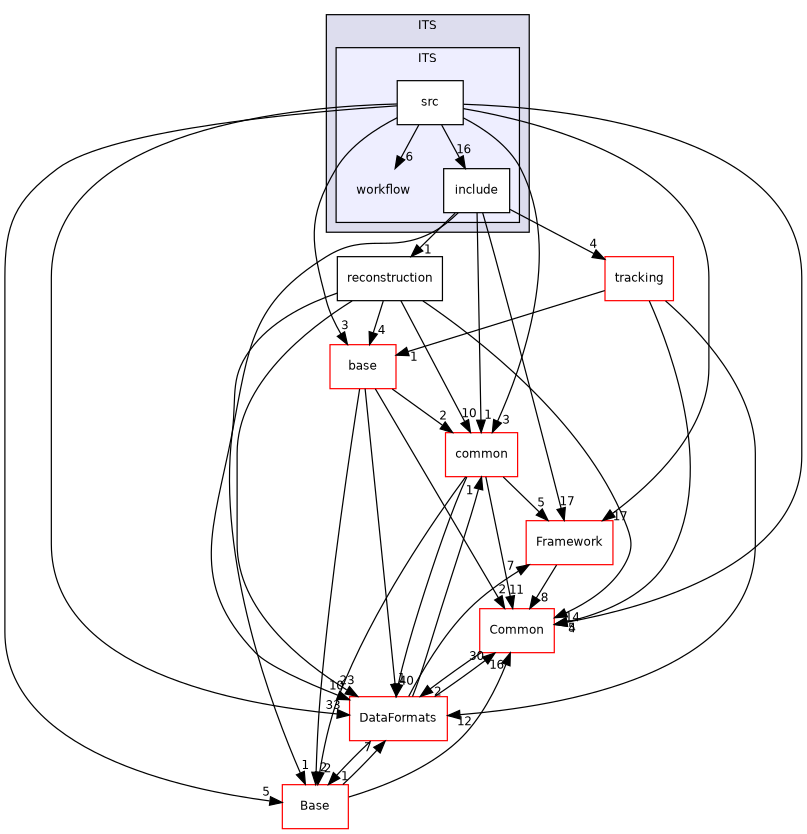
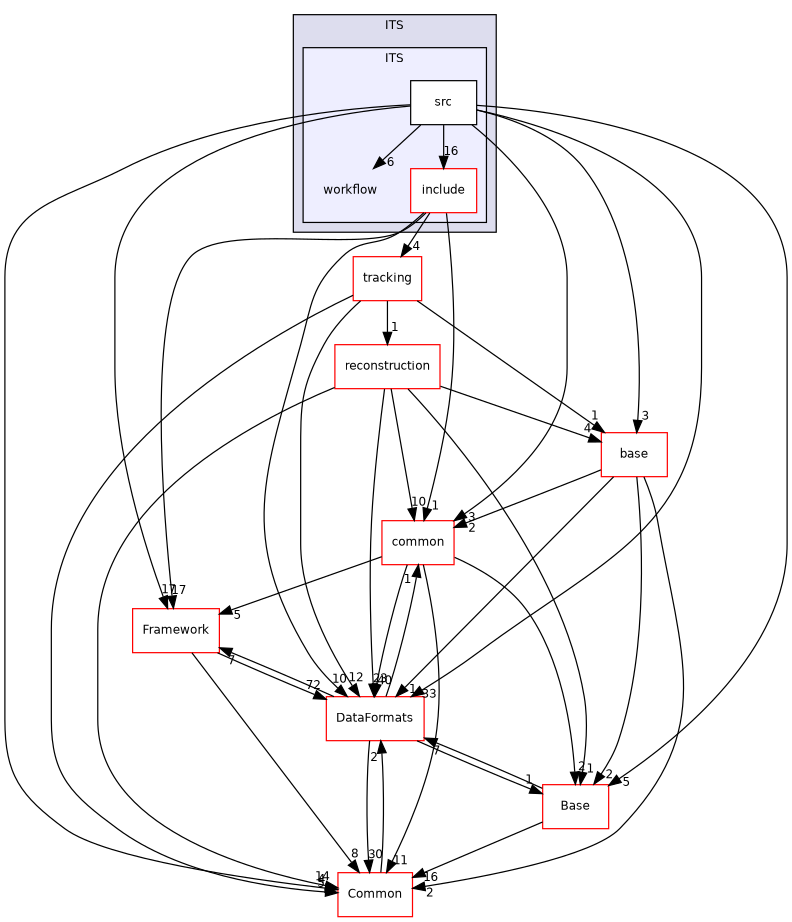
node "include": color black -> red
edge "include" -> "reconstruction": now "tracking" -> "reconstruction"
node "reconstruction": color black -> red
edge "Framework" -> "DataFormats": added
